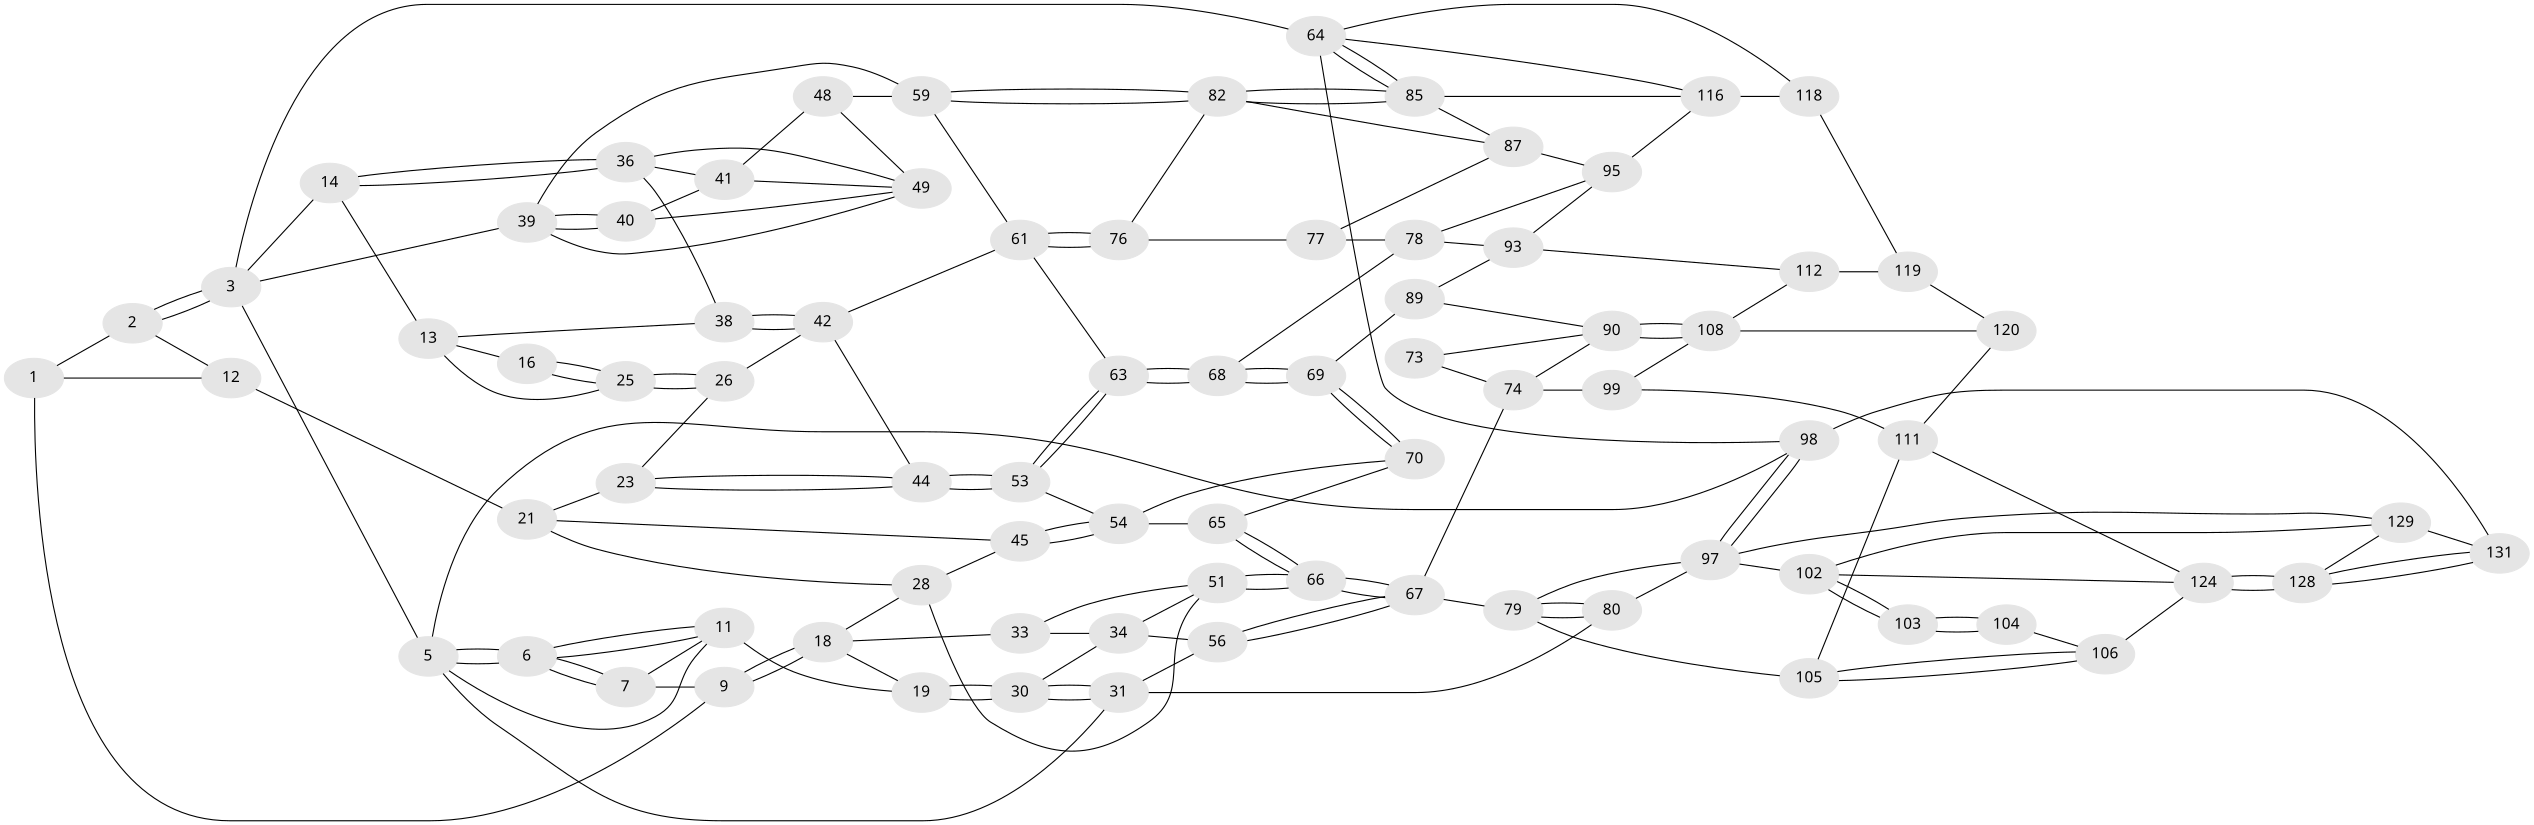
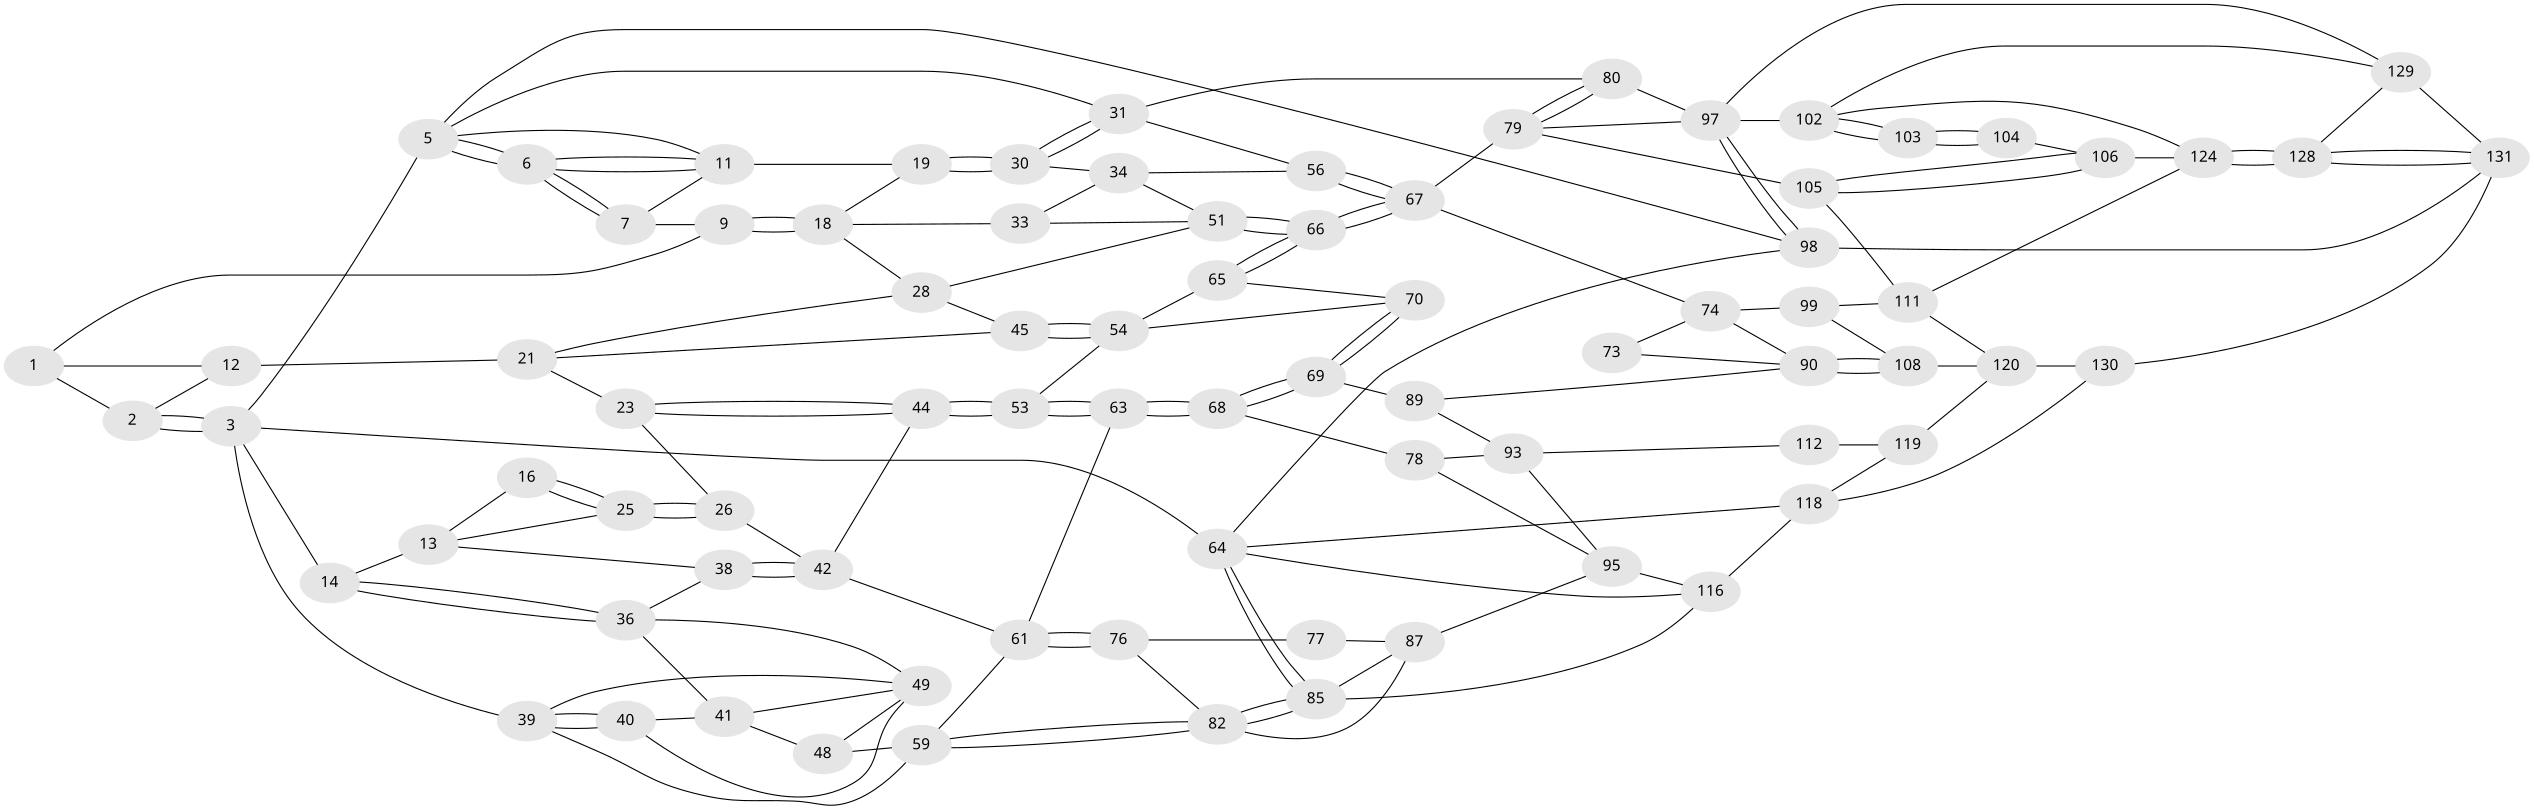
edge "77" -- "78": removed
edge "112" -- "108": removed
node "130": added
